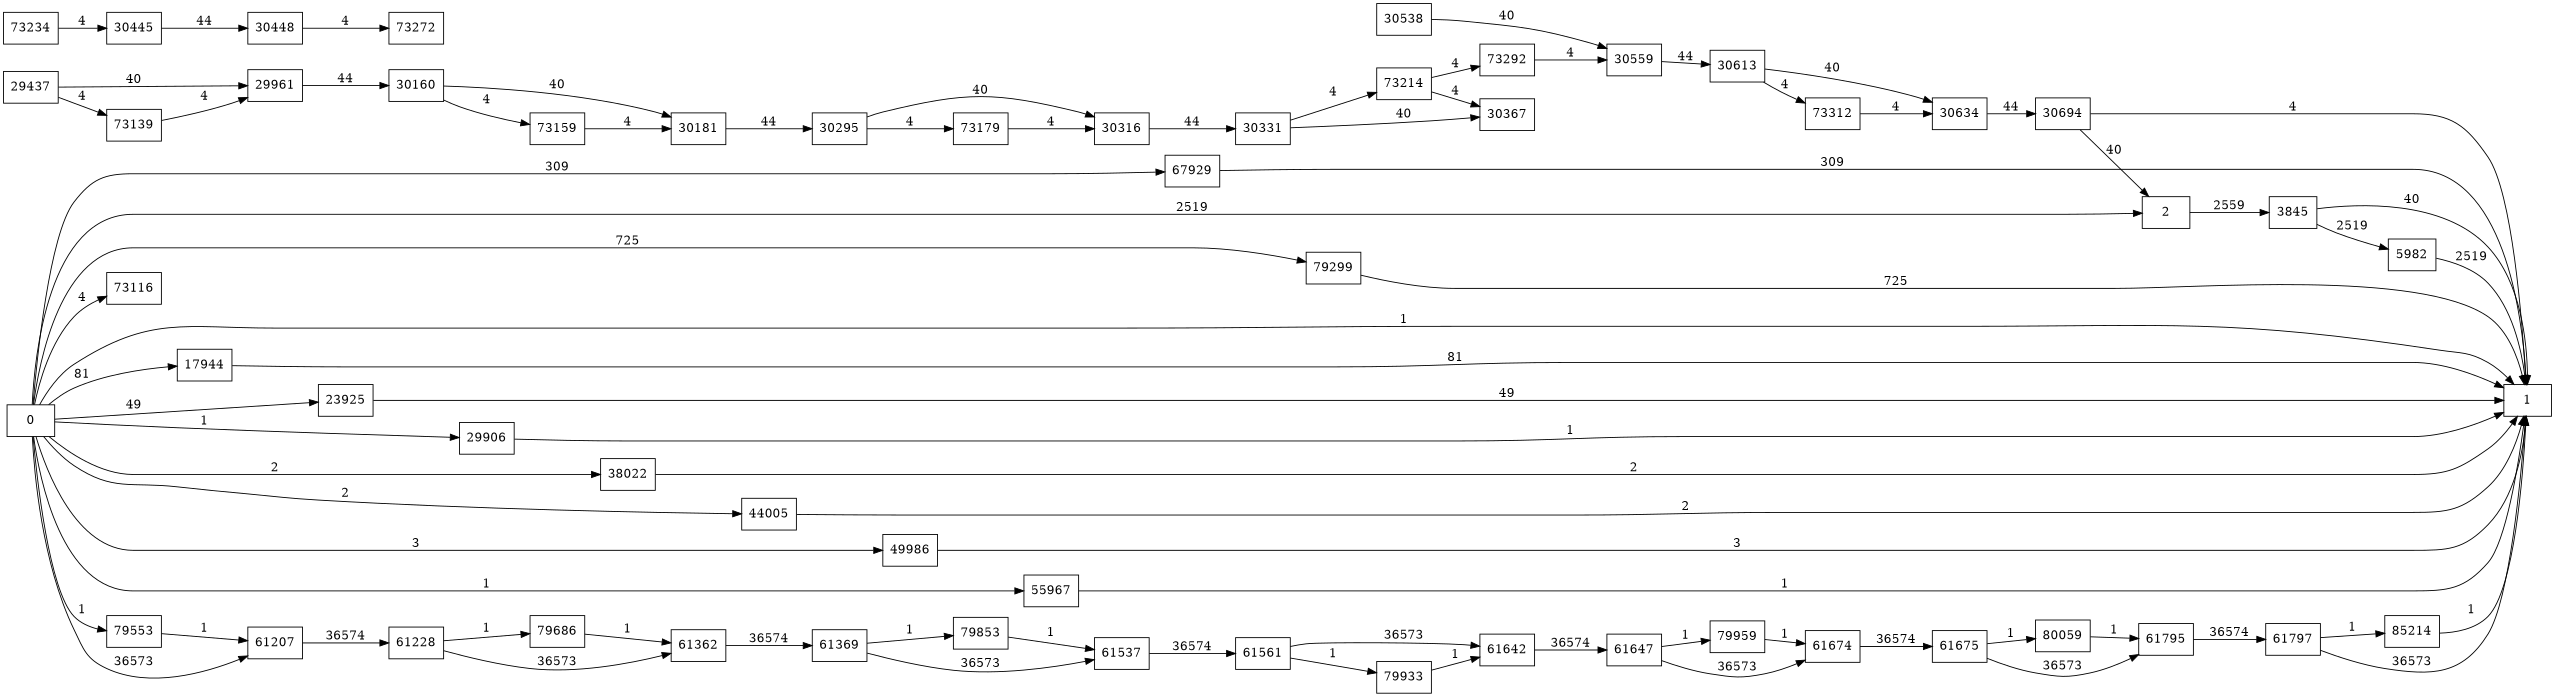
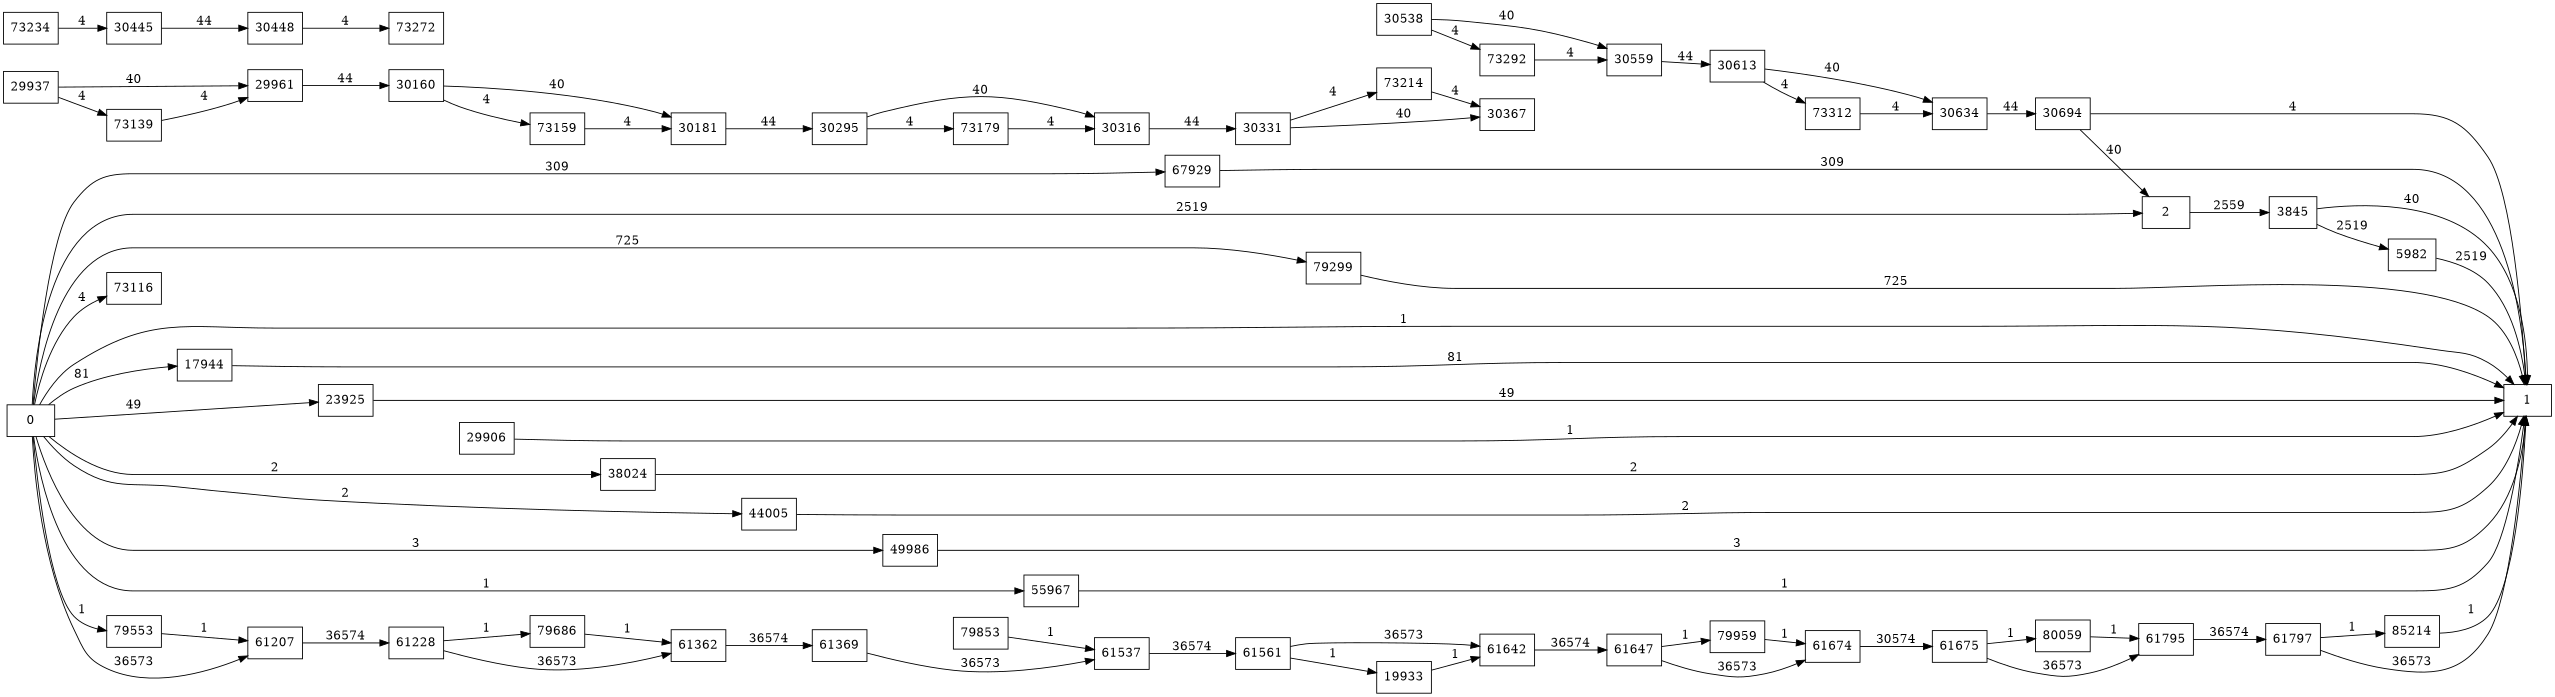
edge "73214" -> "73292": now "30538" -> "73292"
node "29437": label "29437" -> "29937"
edge "0" -> "29906": removed, label "1"
node "38022": label "38022" -> "38024"
edge "61369" -> "79853": removed, label "1"
edge "61674" -> "61675": label "36574" -> "30574"
node "79933": label "79933" -> "19933"
